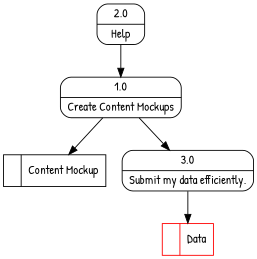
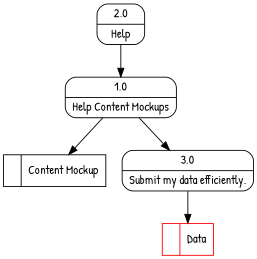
node "1.0": text "Create Content Mockups" -> "Help Content Mockups"
